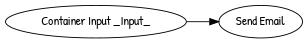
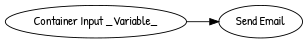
node "Container Input _Input_": label "Container Input _Input_" -> "Container Input _Variable_"
